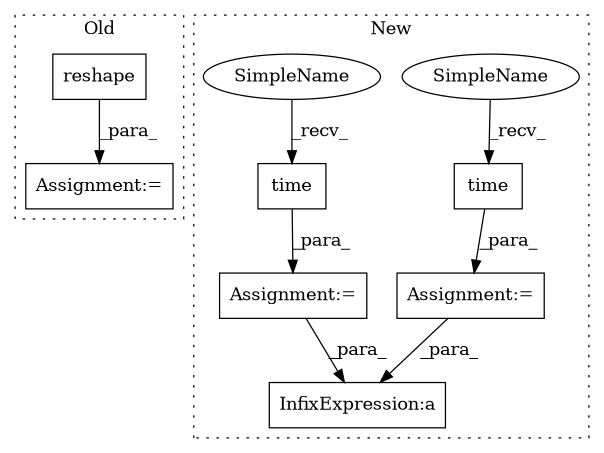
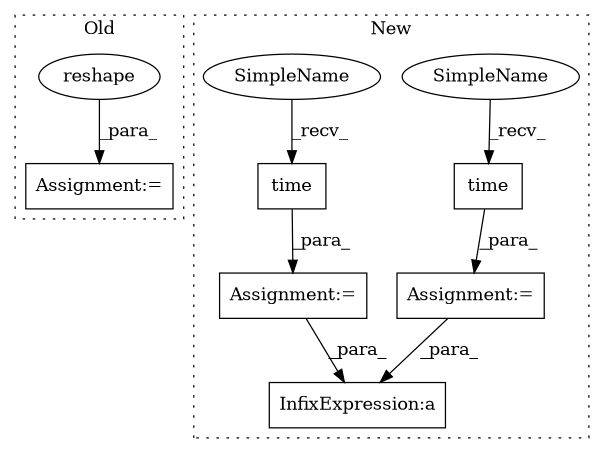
node "reshape": shape box -> ellipse
